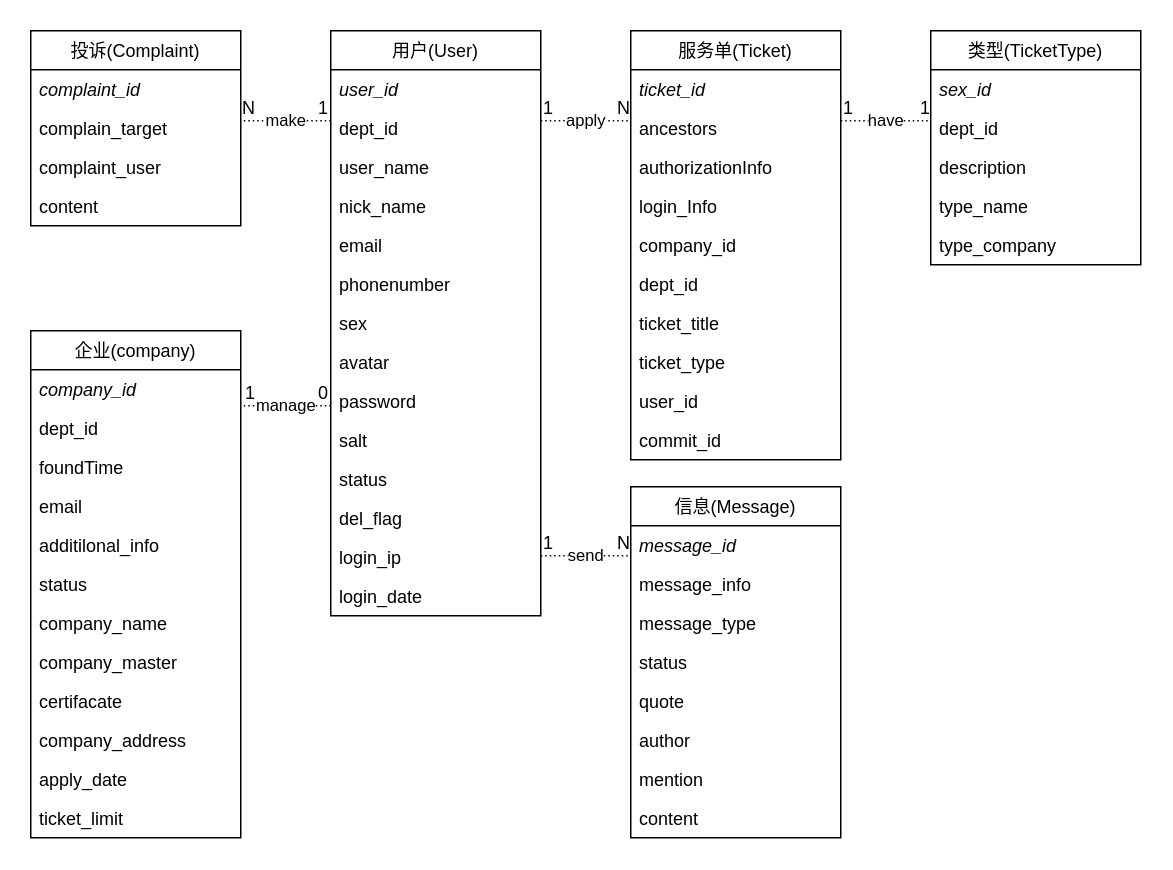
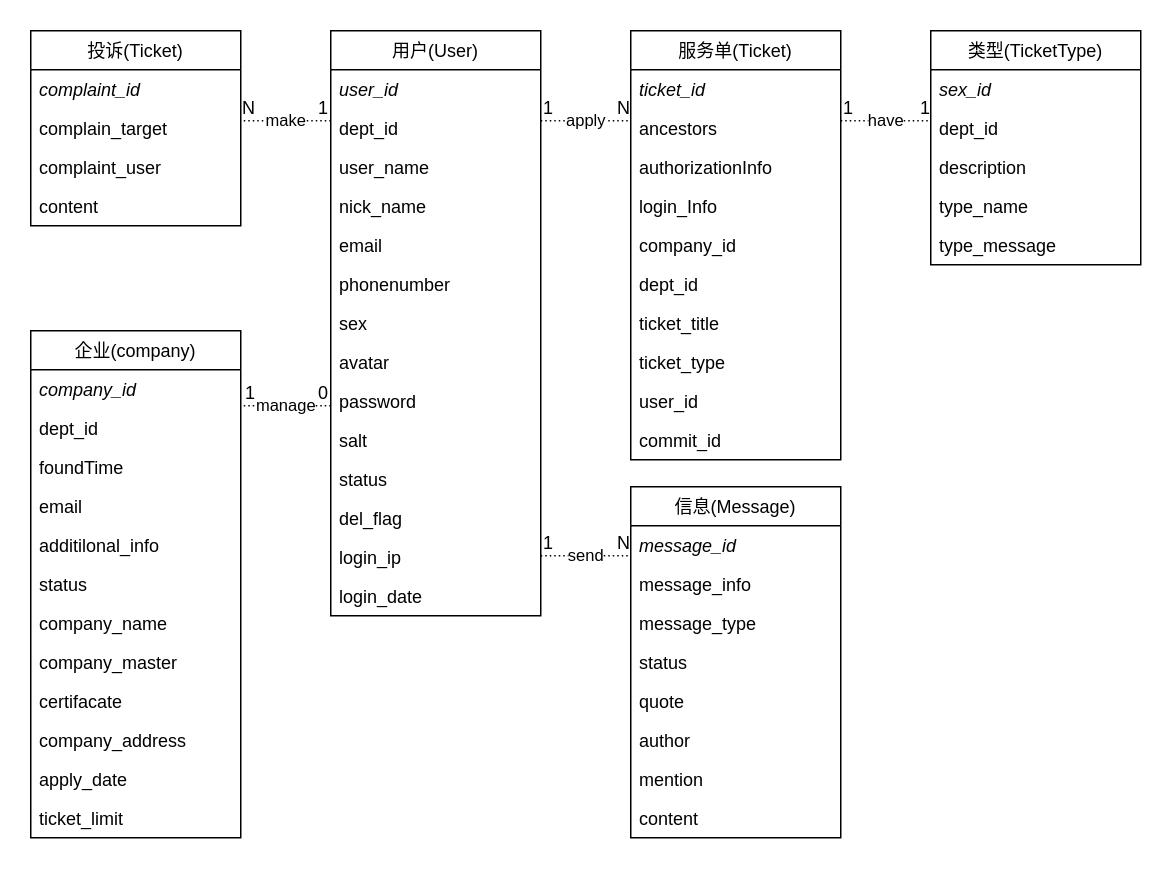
node "投诉(Complaint)": label "投诉(Complaint)" -> "投诉(Ticket)"
node "type_company": label "type_company" -> "type_message"
